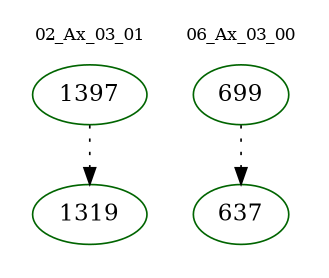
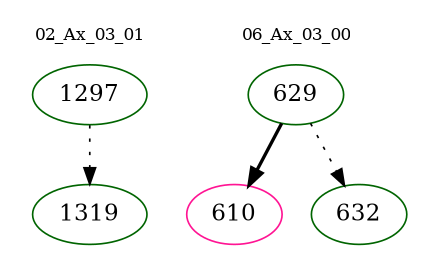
node "1397": label "1397" -> "1297"
node "699": label "699" -> "629"
node "610": added
node "637": label "637" -> "632"
